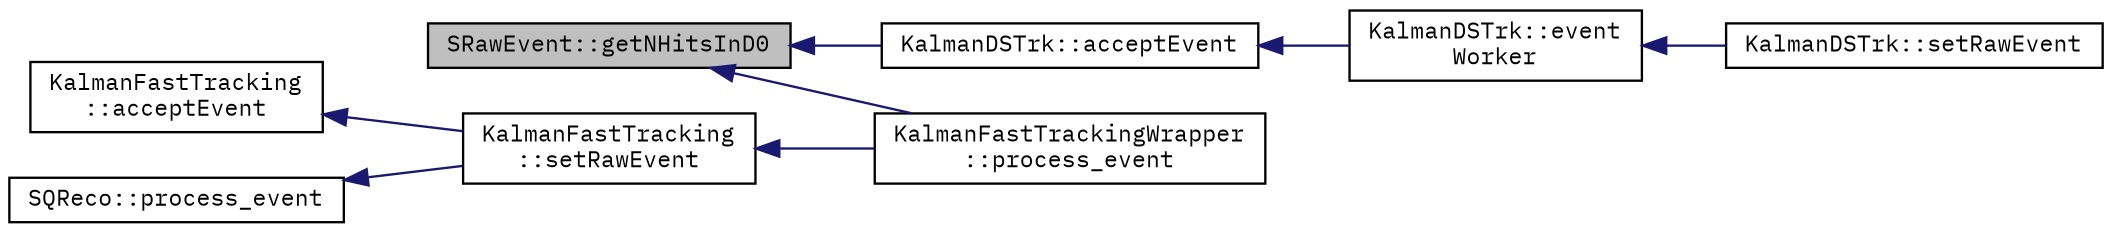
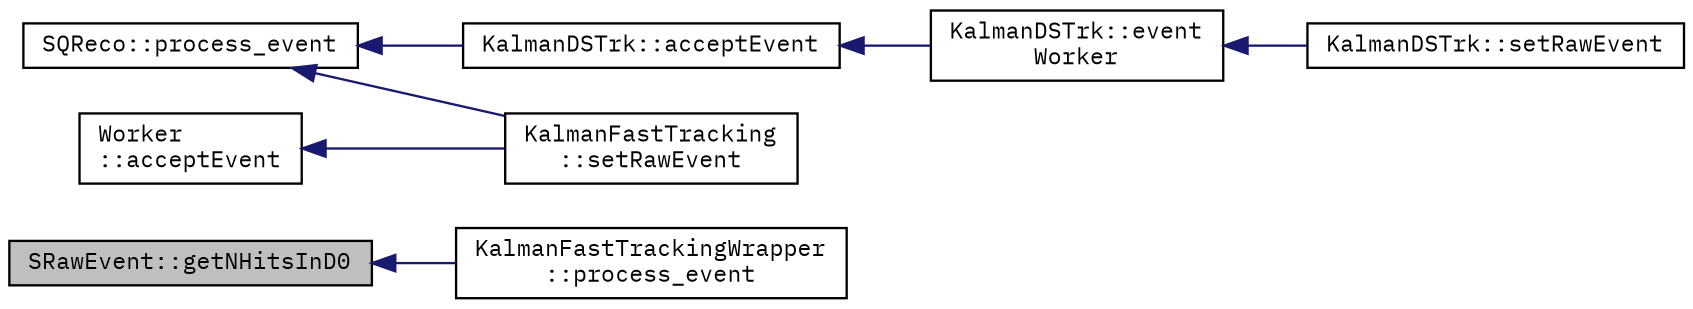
edge "KalmanDSTrk::acceptEvent" -> "SRawEvent::getNHitsInD0": now "KalmanDSTrk::acceptEvent" -> "SQReco::process_event"
node "KalmanFastTracking ::acceptEvent": label "KalmanFastTracking ::acceptEvent" -> "Worker ::acceptEvent"
edge "KalmanFastTrackingWrapper ::process_event" -> "KalmanFastTracking ::setRawEvent": removed
